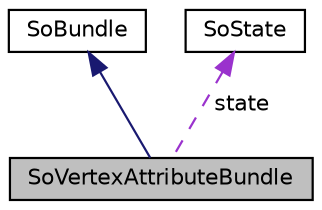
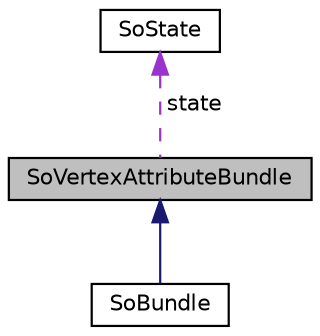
edge "SoVertexAttributeBundle" -> "SoBundle": reversed
